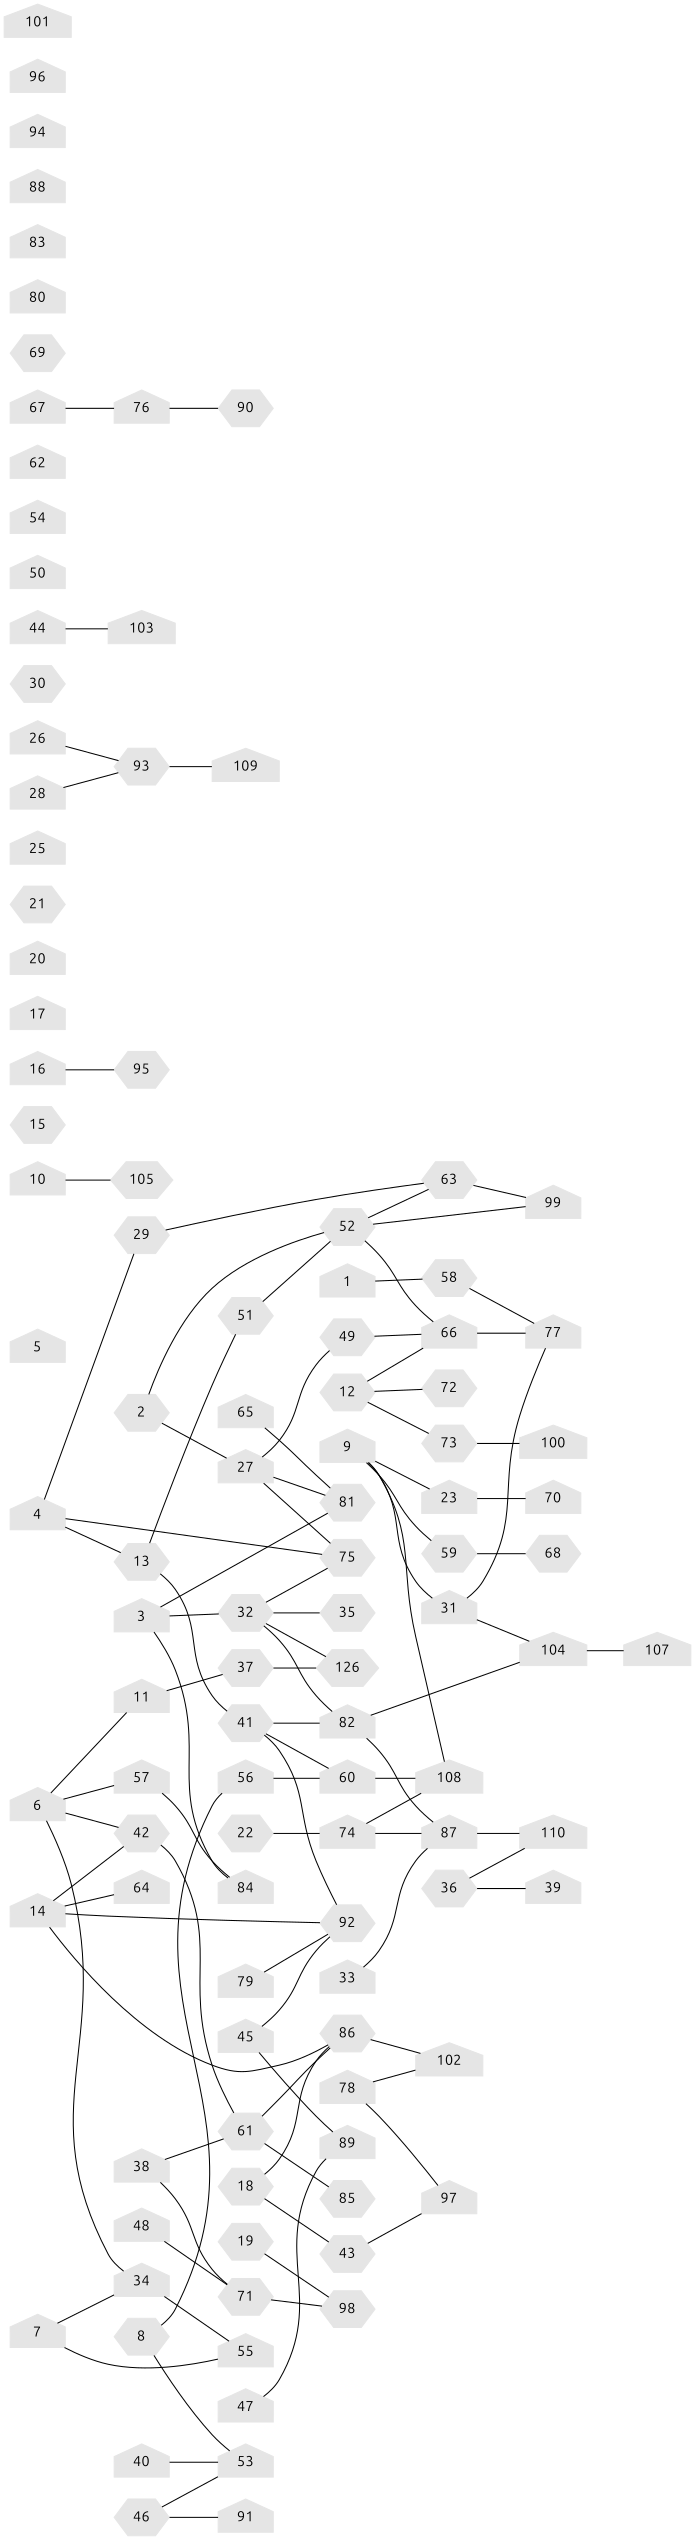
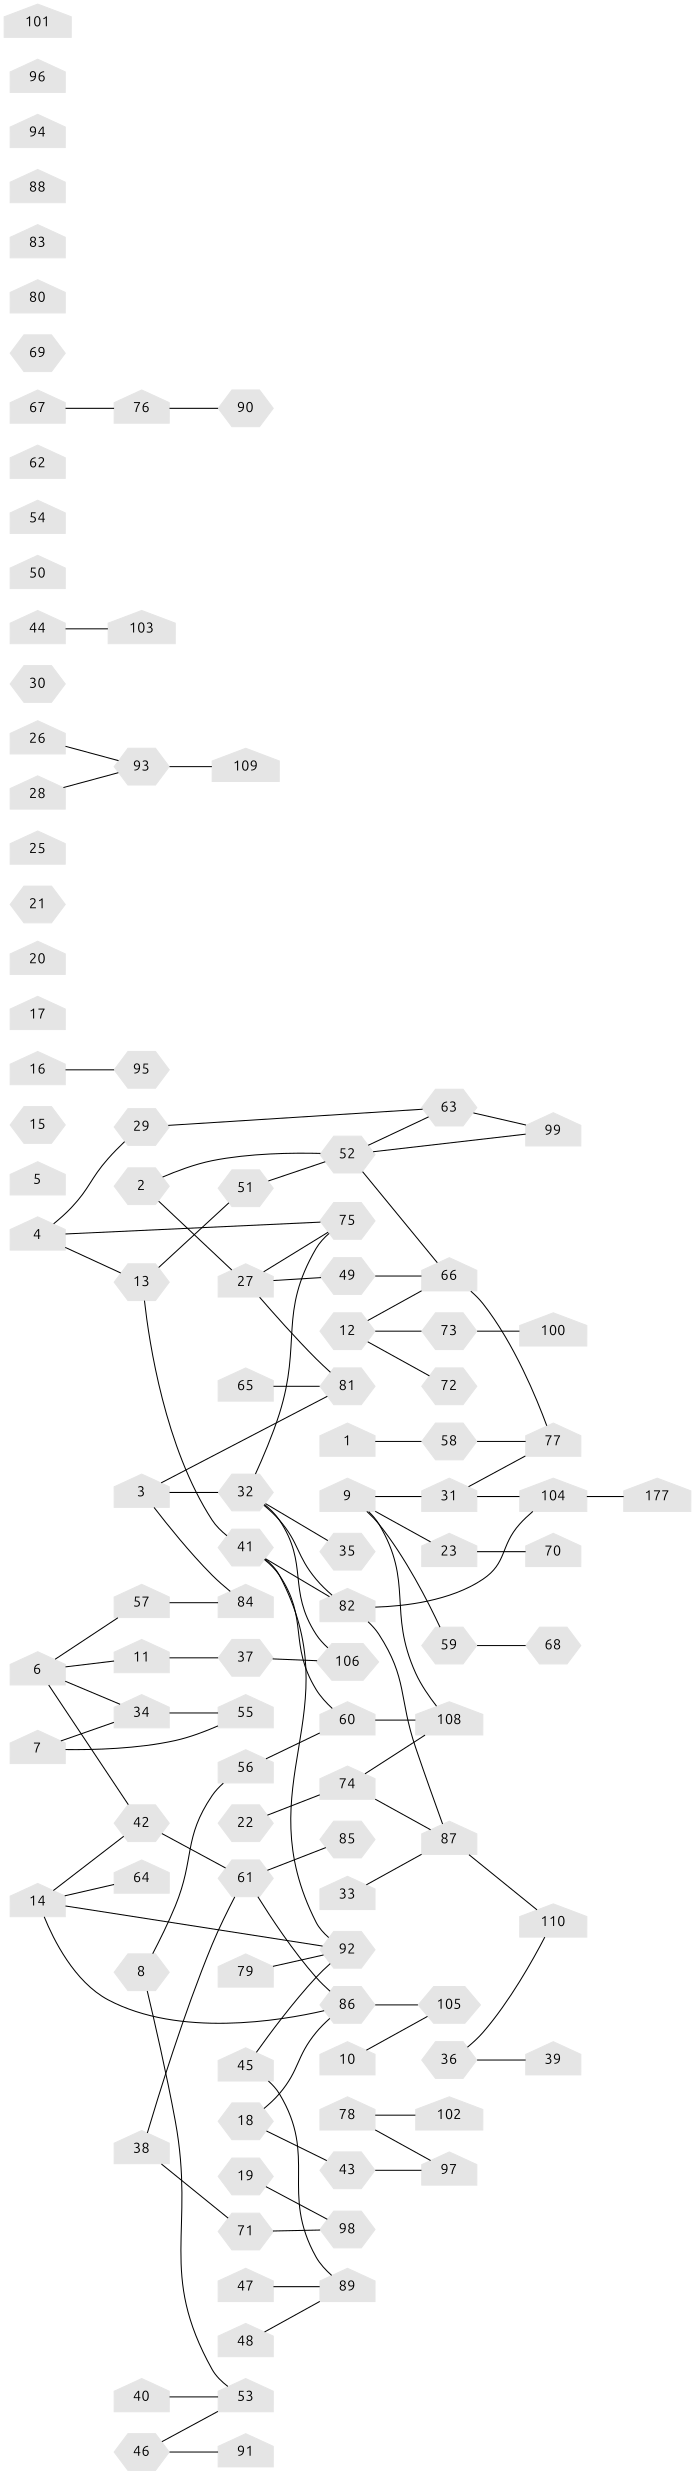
node "107": label "107" -> "177"
node "126": label "126" -> "106"
edge "86" -- "102": now "86" -- "105"
edge "48" -- "71": now "48" -- "89"
